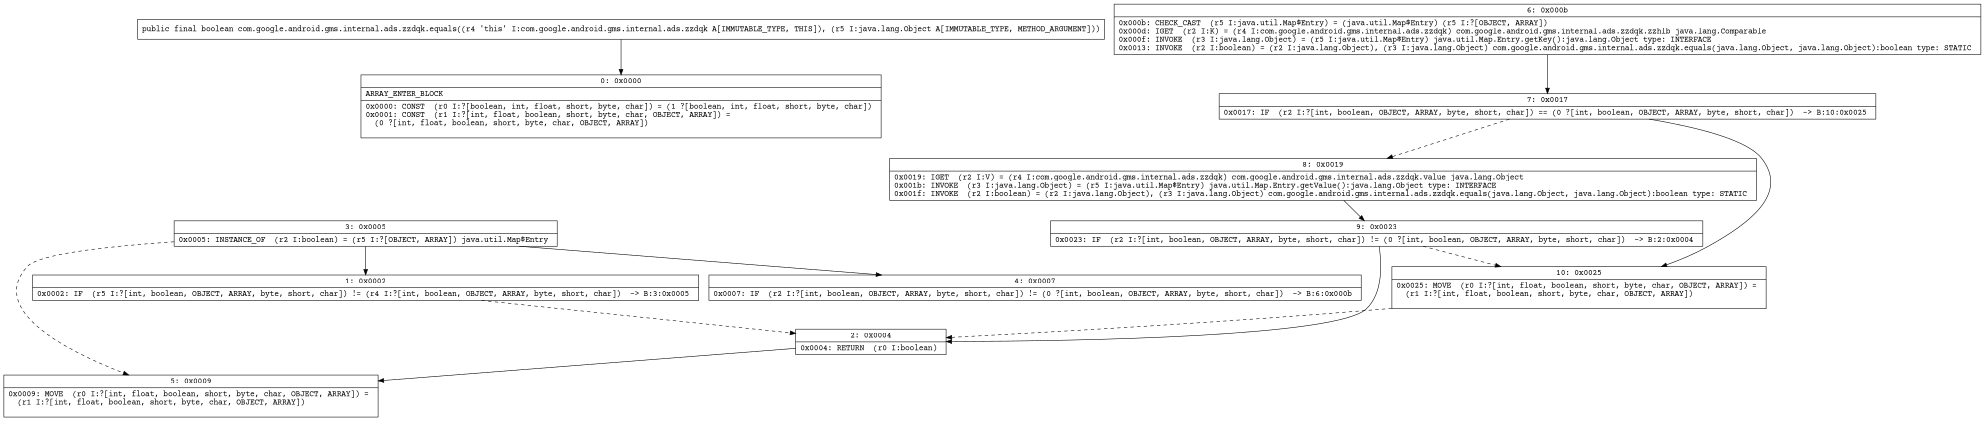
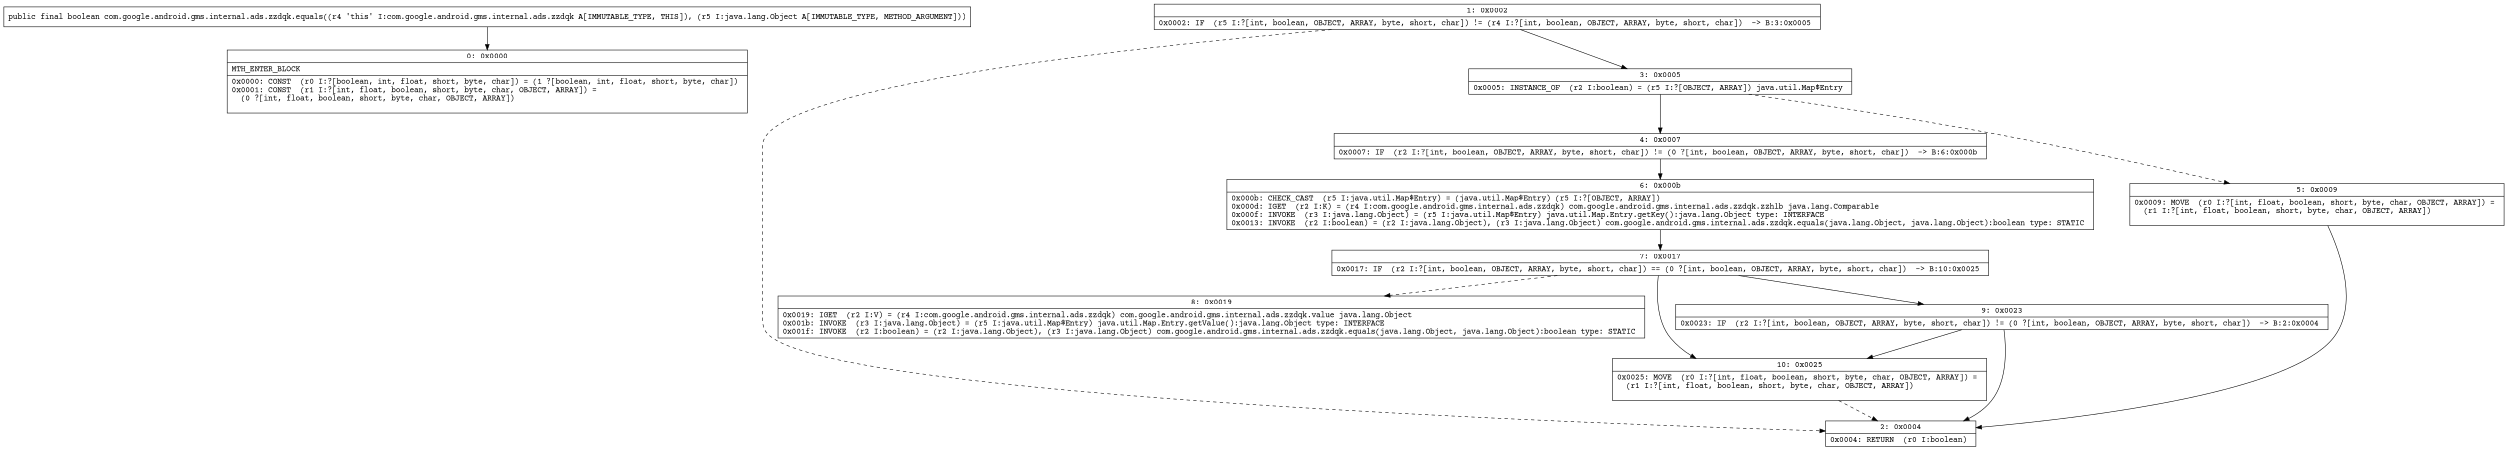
node "0: 0x0000": text "ARRAY_ENTER_BLOCK" -> "MTH_ENTER_BLOCK"
edge "4: 0x0007" -> "6: 0x000b": added
edge "8: 0x0019" -> "9: 0x0023": now "7: 0x0017" -> "9: 0x0023"
edge "9: 0x0023" -> "10: 0x0025": style dashed -> solid
edge "3: 0x0005" -> "1: 0x0002": reversed
edge "2: 0x0004" -> "5: 0x0009": reversed
